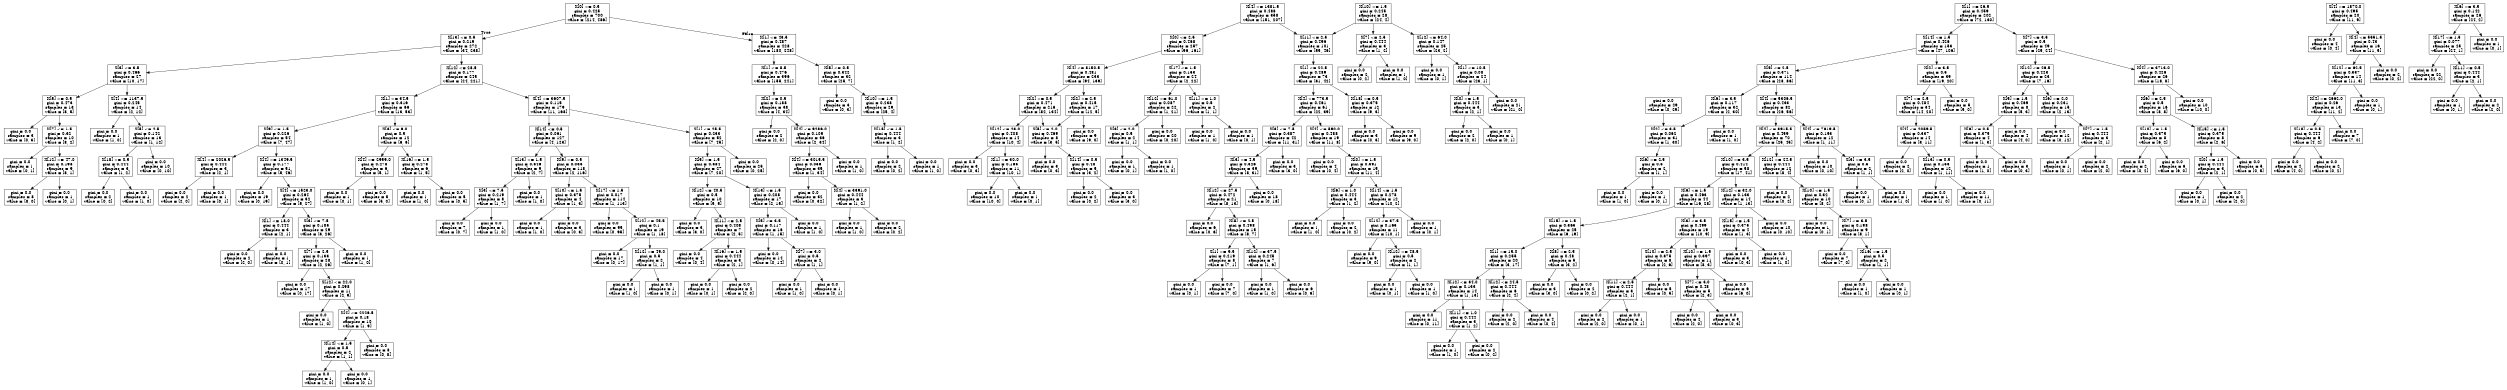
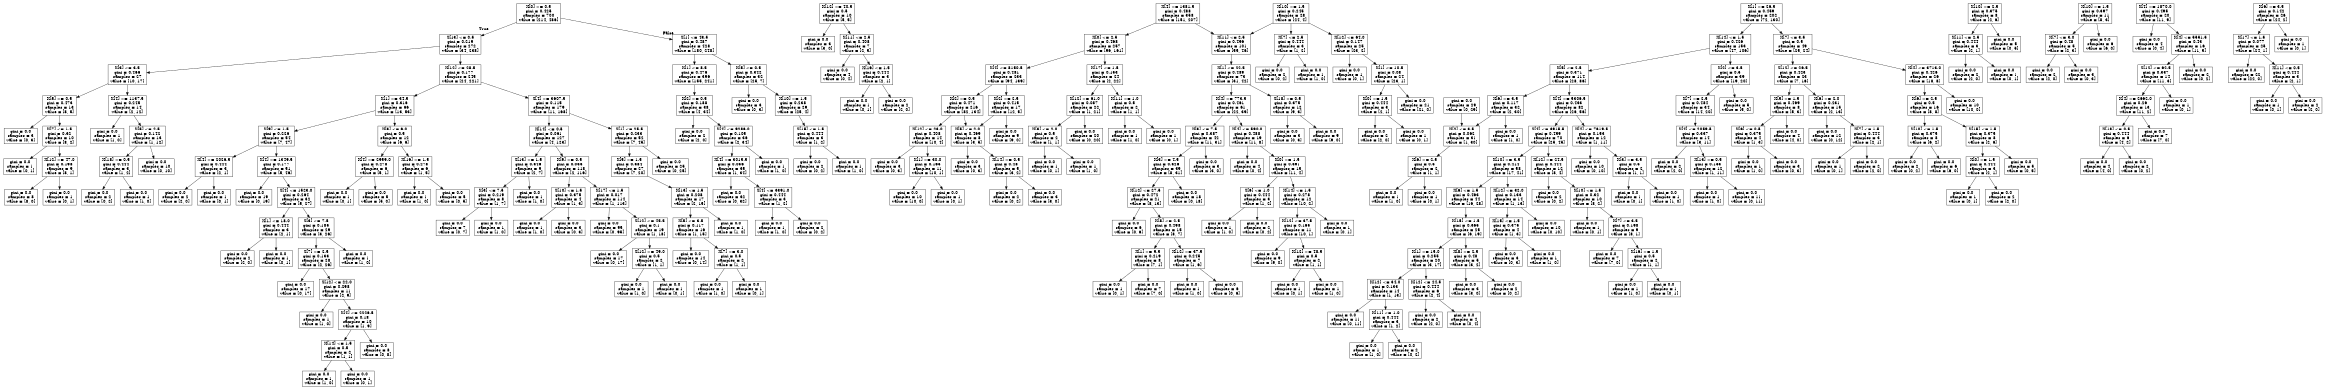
edge "X[5] <= 1.5 gini = 0.384 samples = 27 value = [7, 20]" -> "X[12] <= 40.5 gini = 0.5 samples = 10 value = [5, 5]": removed
node "X[3] <= 3.5 gini = 0.499 samples = 19 value = [10, 9]": removed
